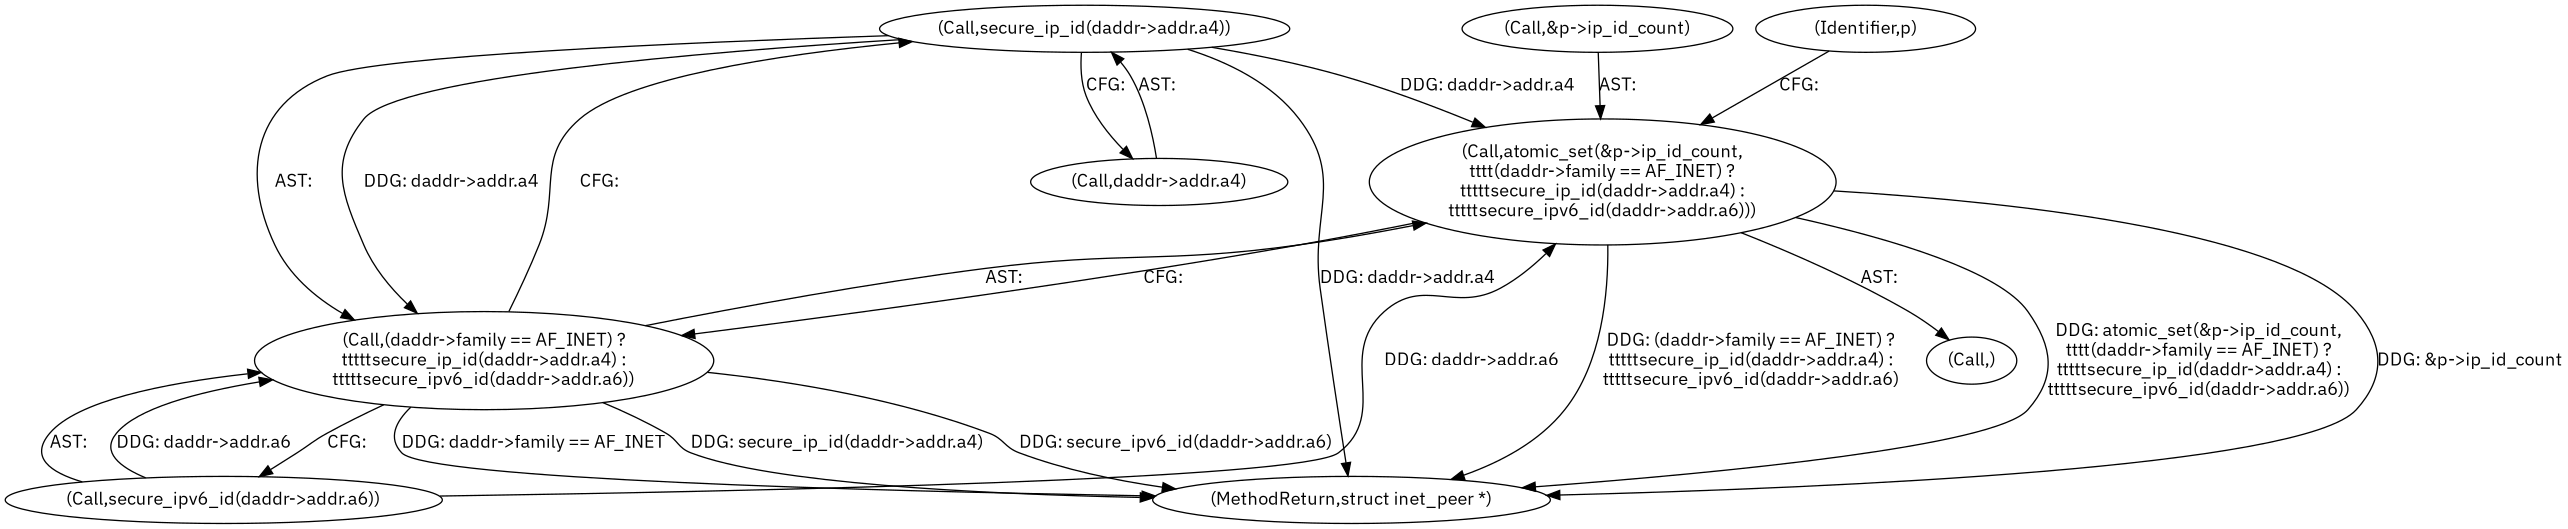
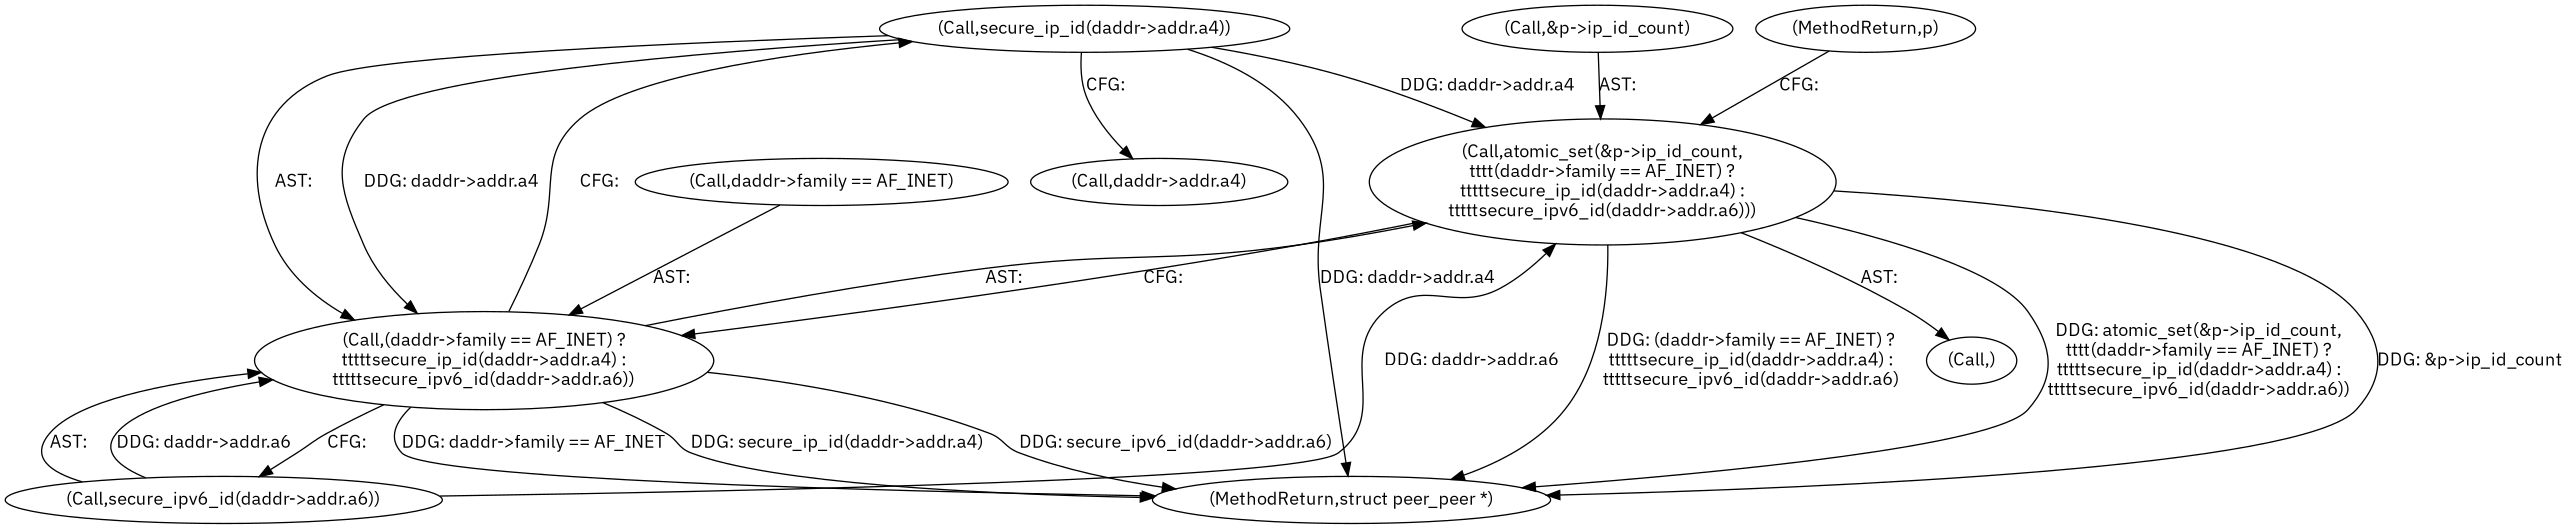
node "(Identifier,p)": label "(Identifier,p)" -> "(MethodReturn,p)"
edge "(Call,daddr->addr.a4)" -> "(Call,secure_ip_id(daddr->addr.a4))": removed, label "AST:"
node "(Call,daddr->family == AF_INET)": added
node "(MethodReturn,struct inet_peer *)": label "(MethodReturn,struct inet_peer *)" -> "(MethodReturn,struct peer_peer *)"
